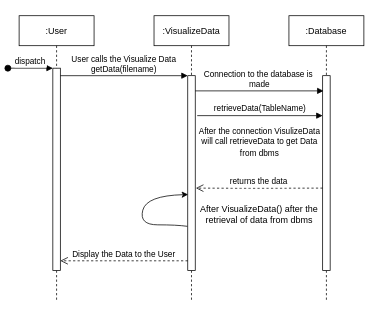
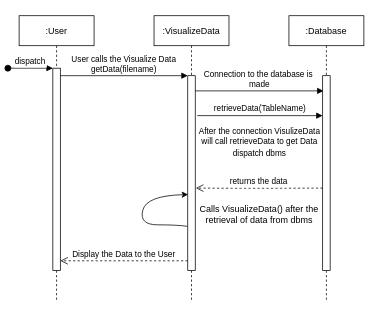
node "After the connection VisulizeData will call retrieveData to get Data from dbms": label "After the connection VisulizeData will call retrieveData to get Data from dbms" -> "After the connection VisulizeData will call retrieveData to get Data dispatch dbms"
node "After VisualizeData() after the retrieval of data from dbms": label "After VisualizeData() after the retrieval of data from dbms" -> "Calls VisualizeData() after the retrieval of data from dbms"
